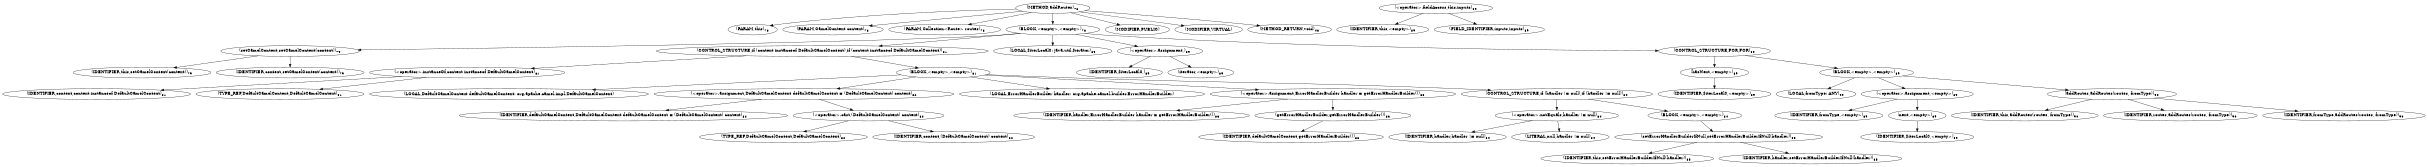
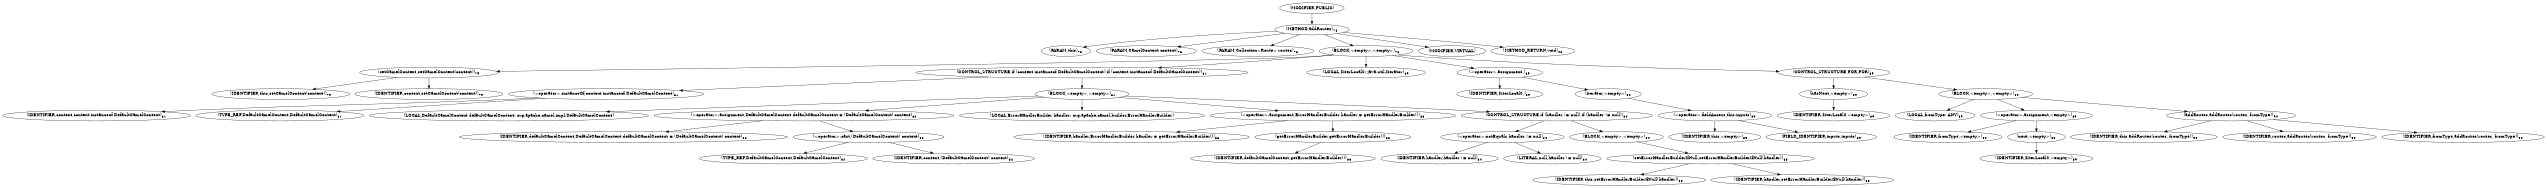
edge "(METHOD,addRoutes)" -> "(MODIFIER,PUBLIC)": reversed
node "(LOCAL,fromType: ANY)": text "49" -> "89"
edge "(iterator,<empty>)" -> "(<operator>.fieldAccess,this.inputs)": added
